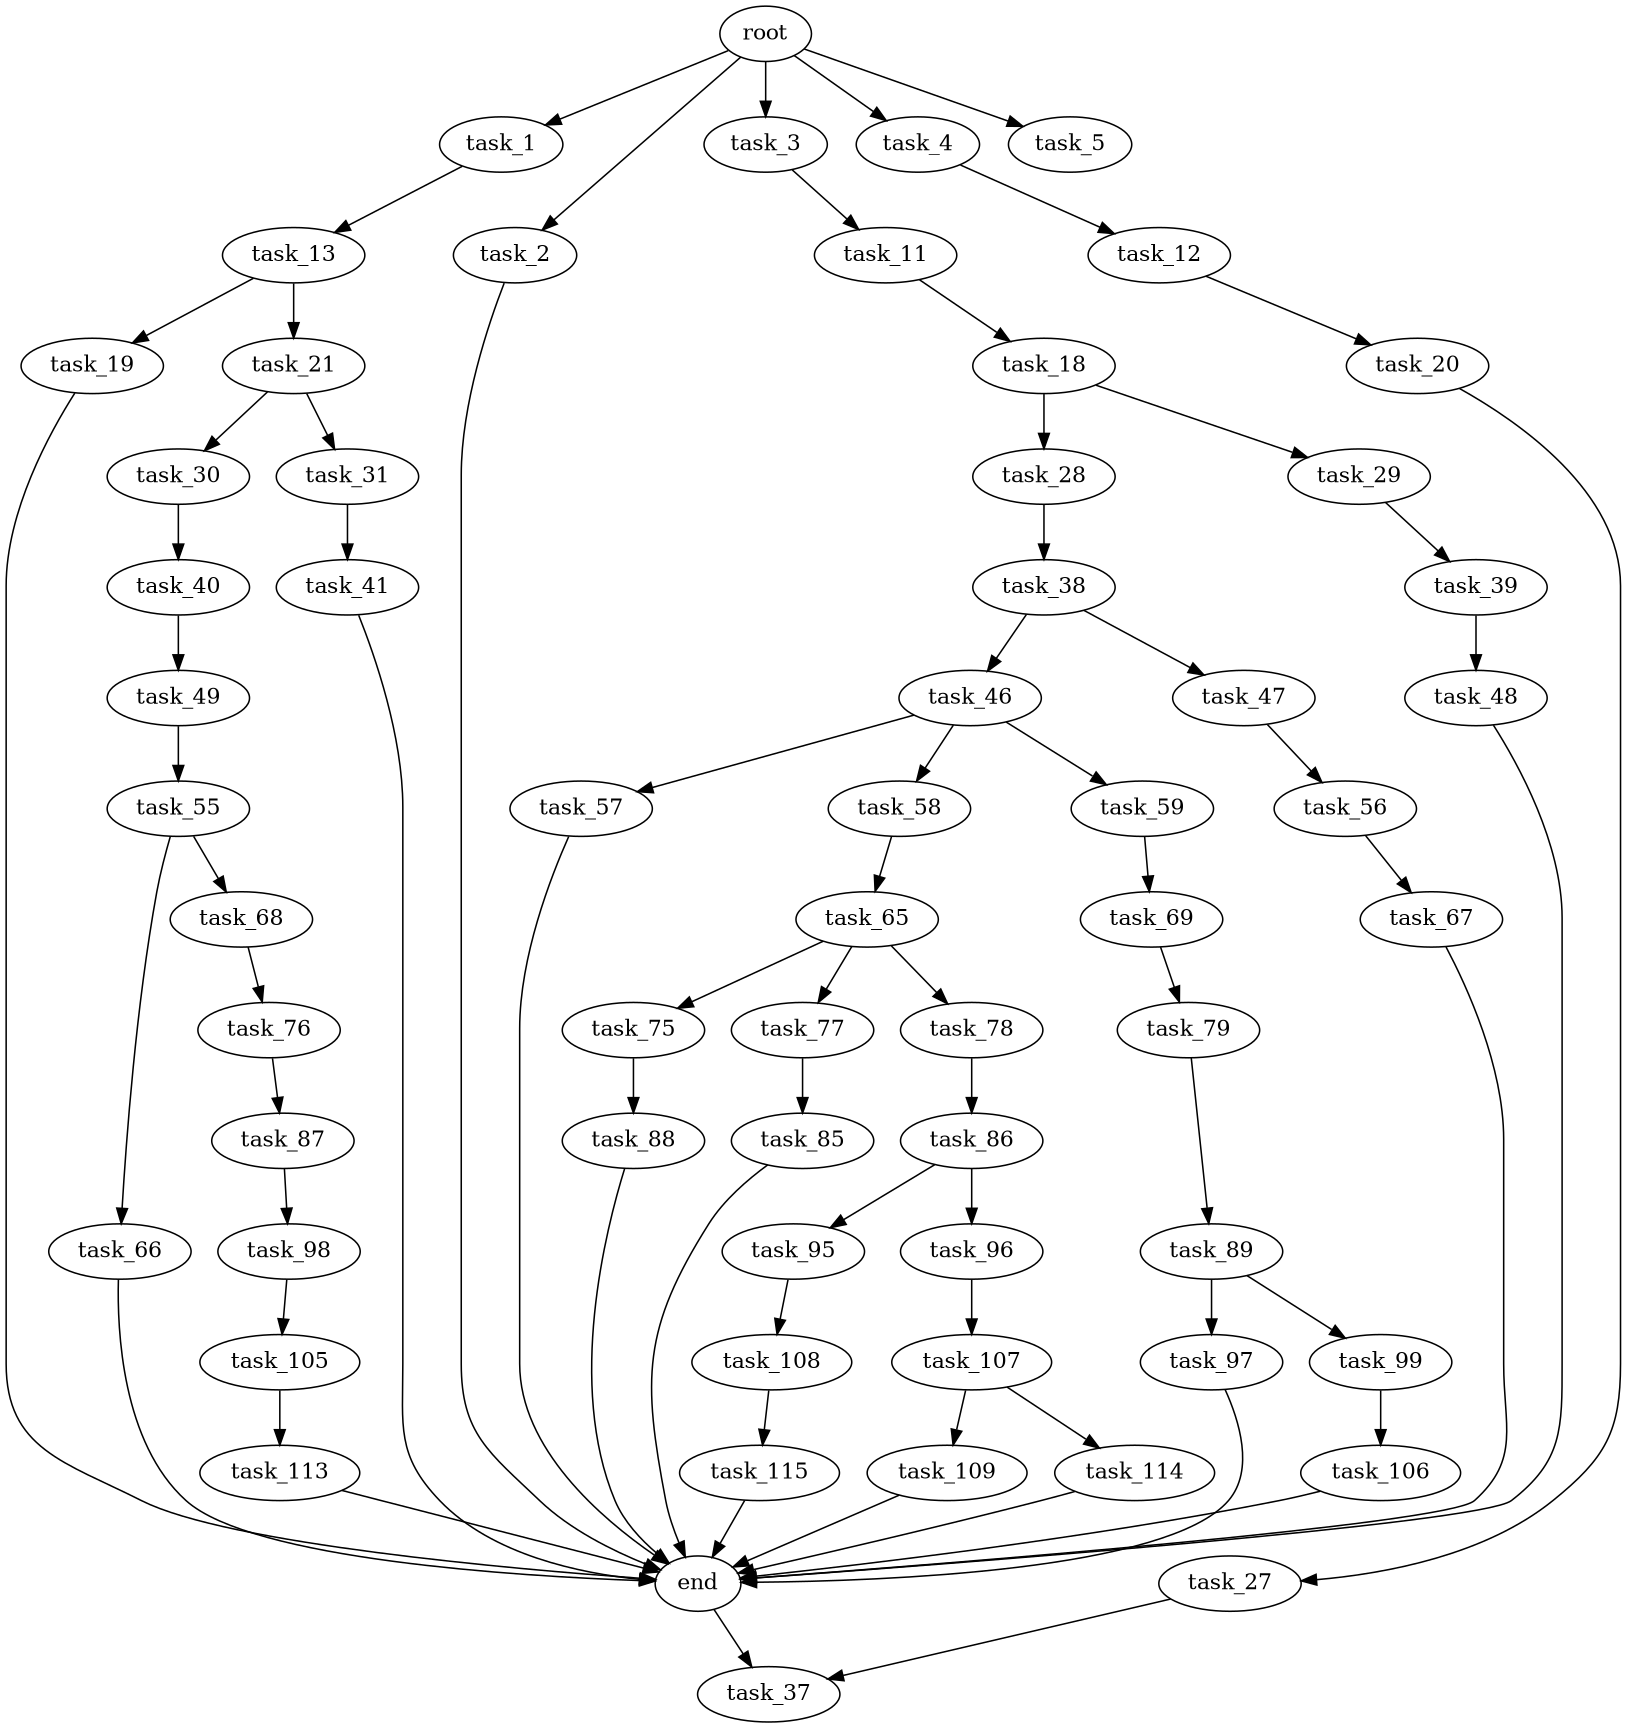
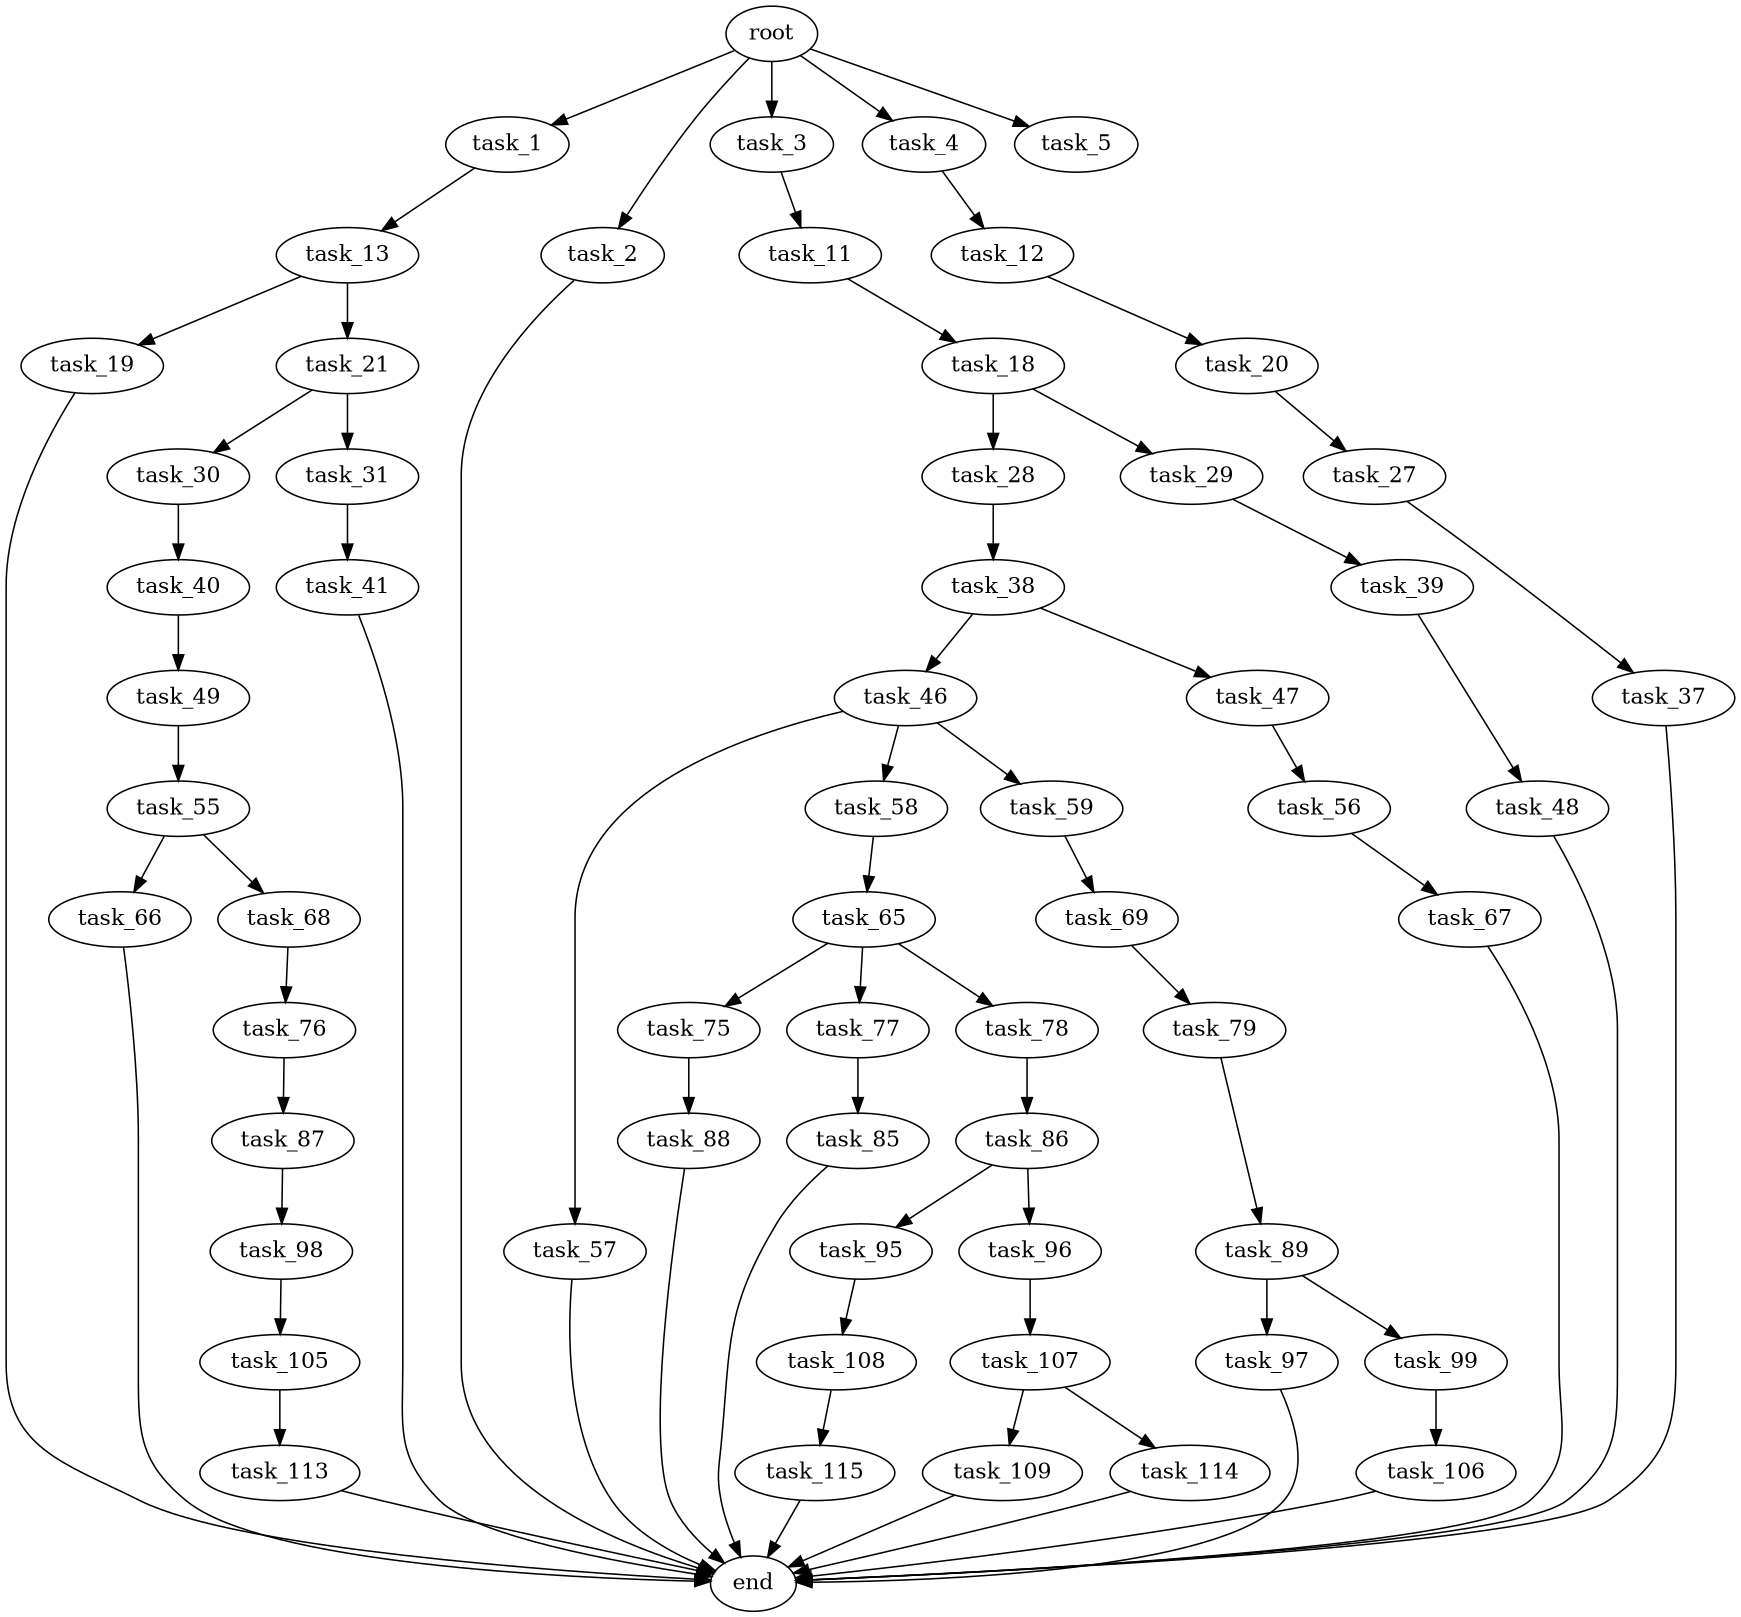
edge "end" -> "task_37": reversed
